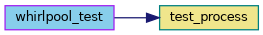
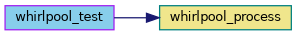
node "test_process": label "test_process" -> "whirlpool_process"
